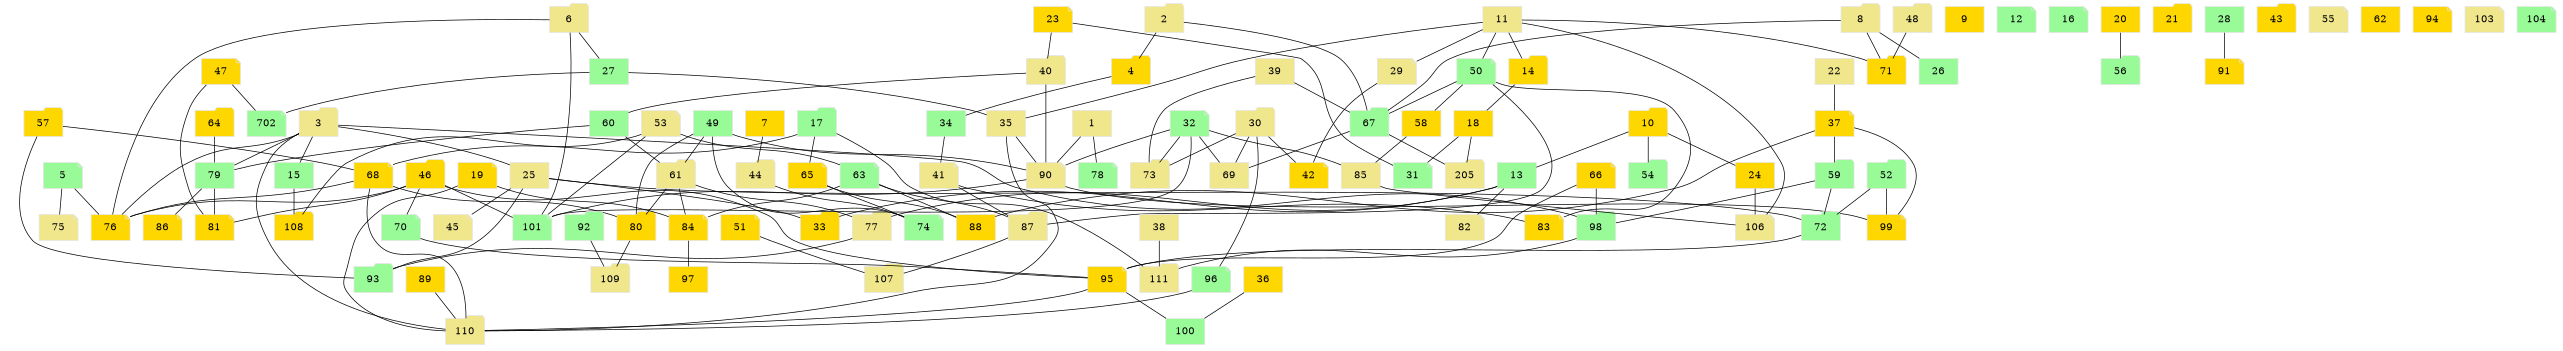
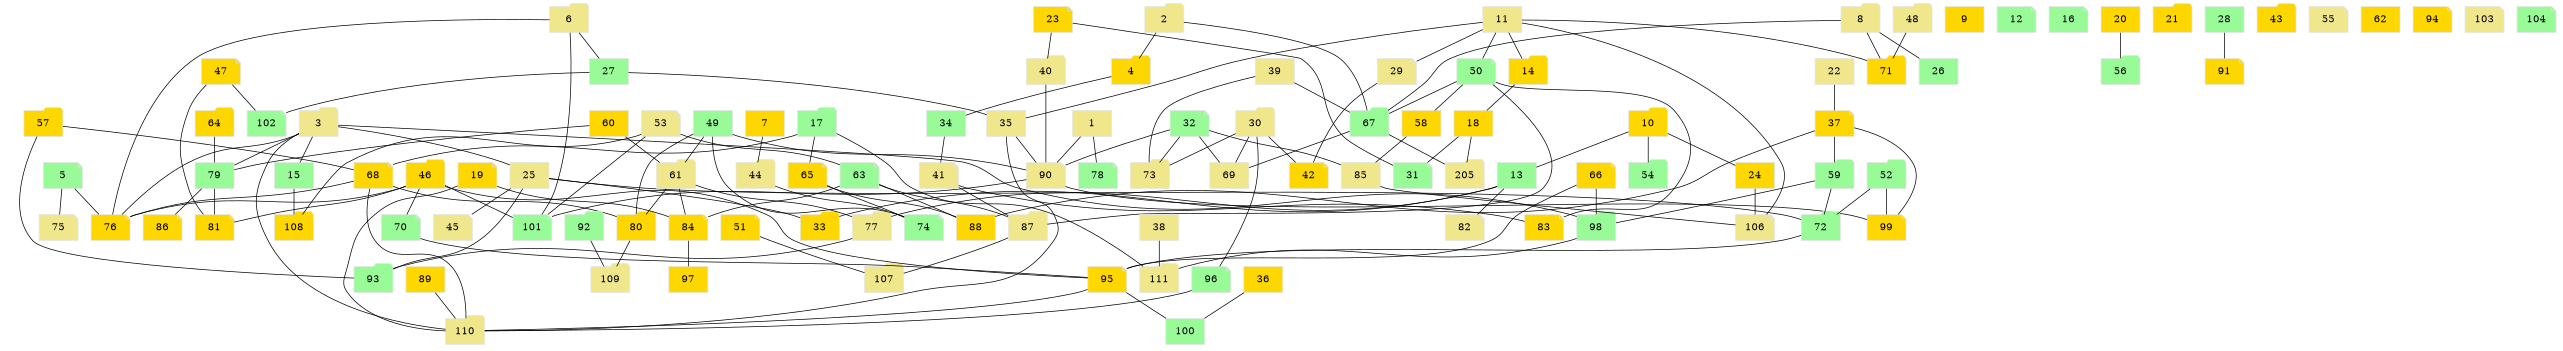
edge "40" -- "60": removed
node "702": label "702" -> "102"
node "60": fillcolor palegreen -> gold
edge "32" -- "101": removed
